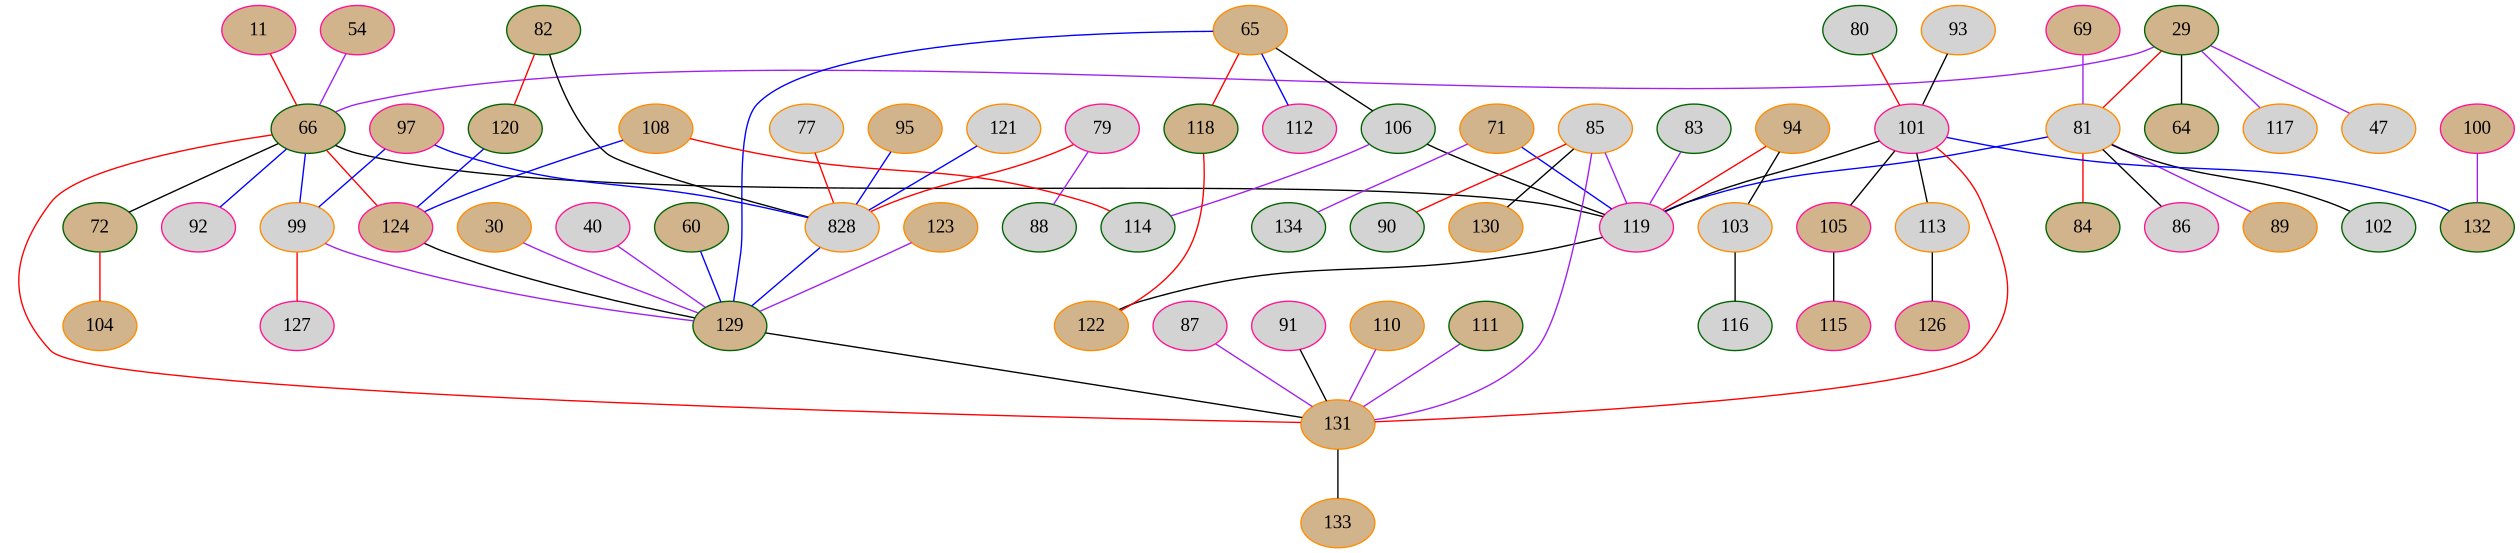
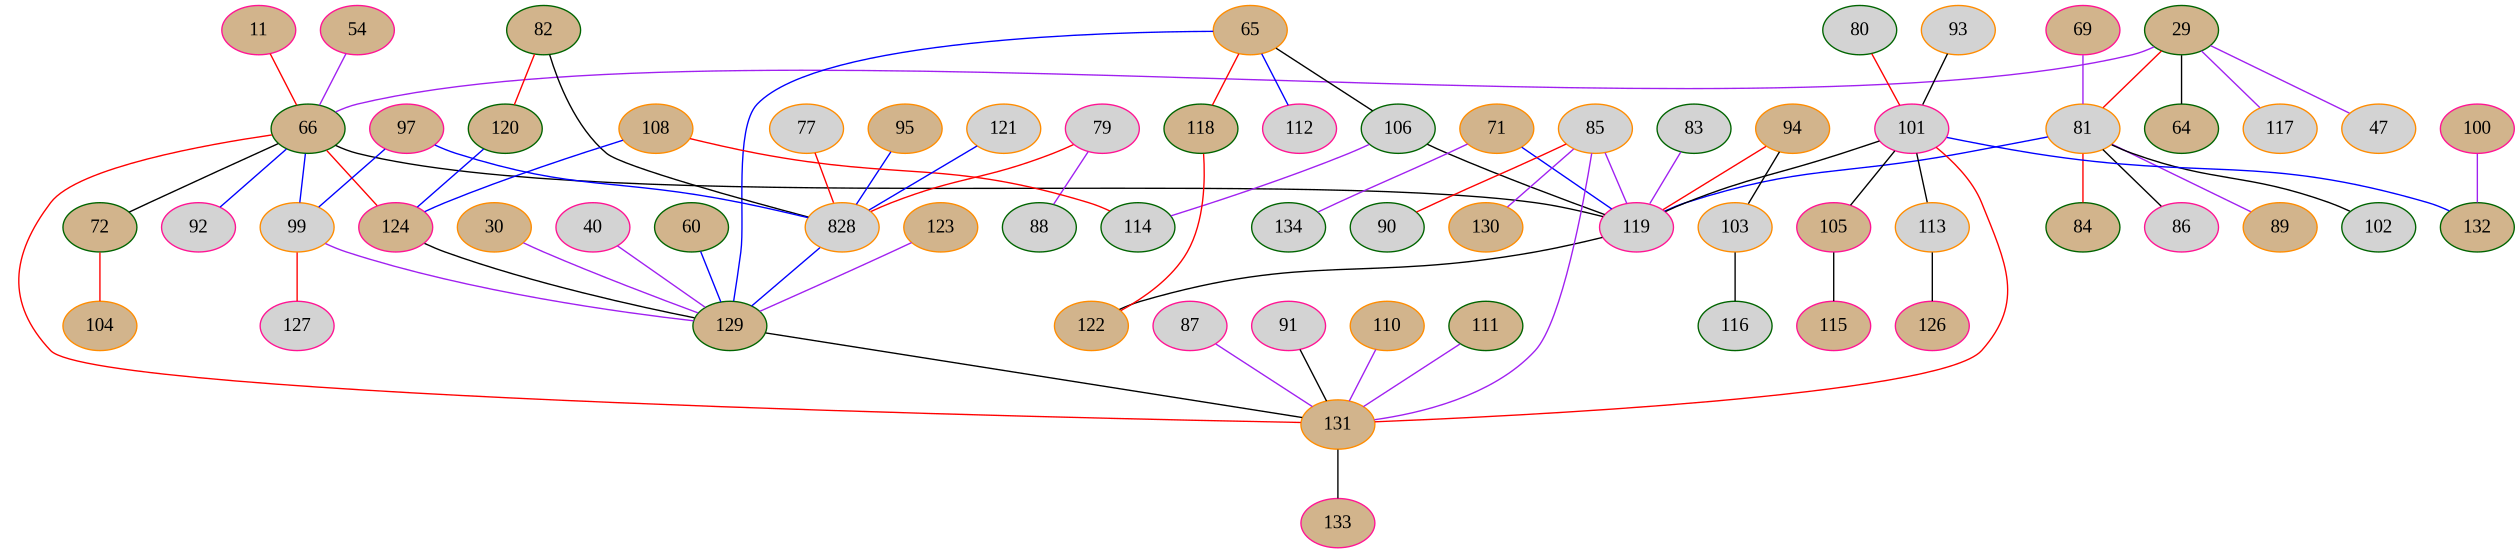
edge "85" -- "130": color black -> purple
node "133": color darkorange -> deeppink
